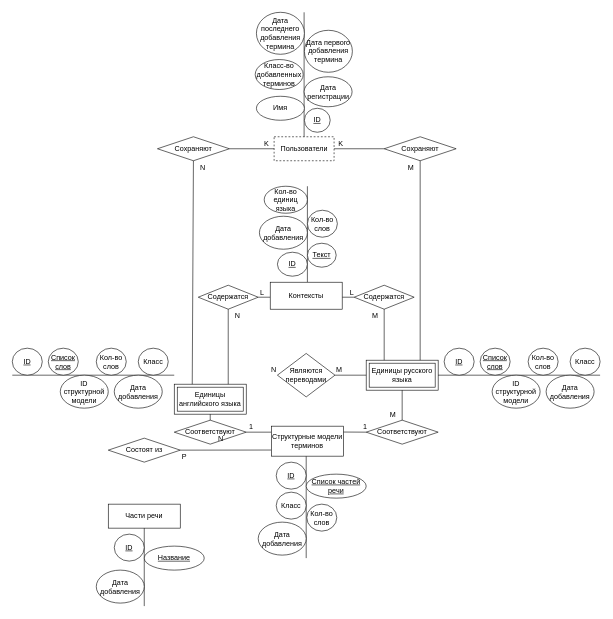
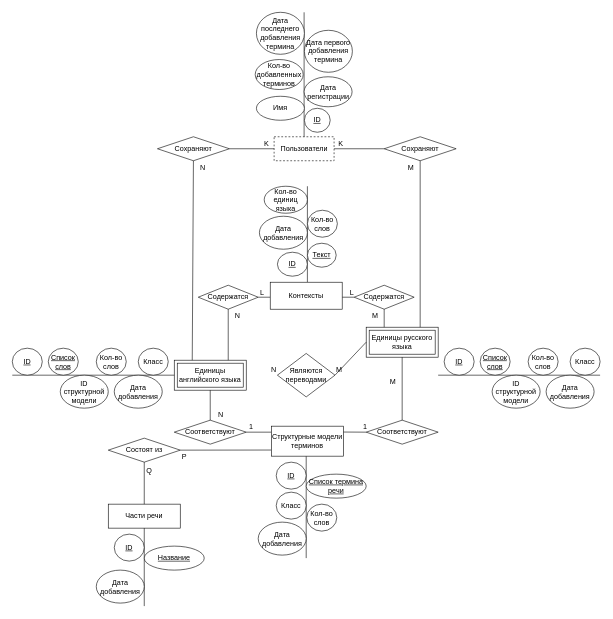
node "Класс-во добавленных терминов": label "Класс-во добавленных терминов" -> "Кол-во добавленных терминов"
node "Единицы русского языка": moved (402, 375) -> (402, 342)
node "Единицы английского языка": moved (210, 399) -> (210, 375)
edge "Состоят из" -- "Части речи": added, label "Q"
node "Список частей речи": label "Список частей речи" -> "Список термина речи"
